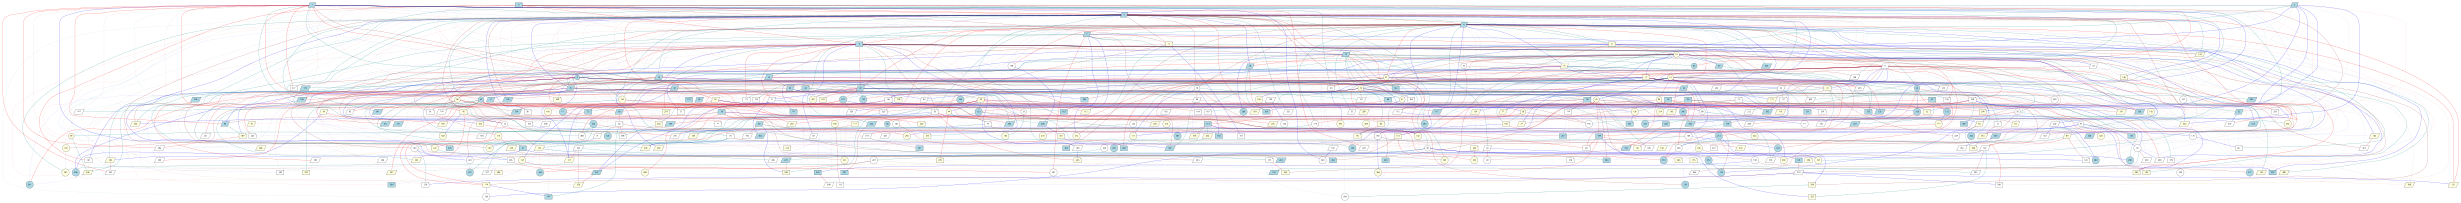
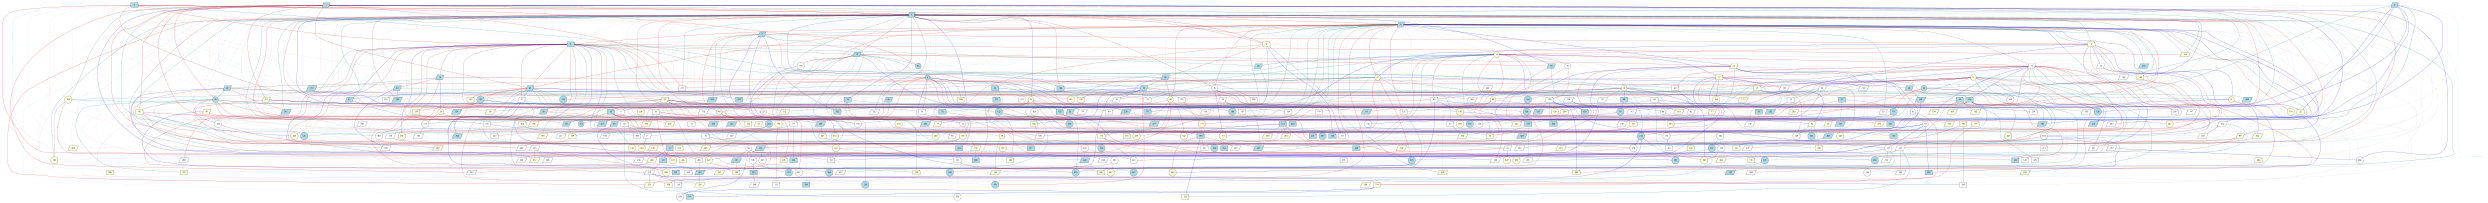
node "300": added
node "211": removed
